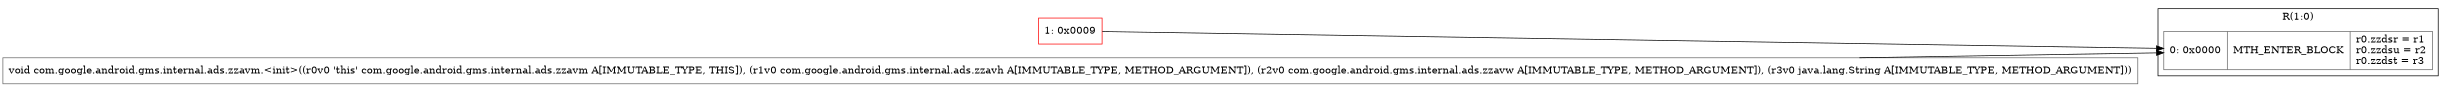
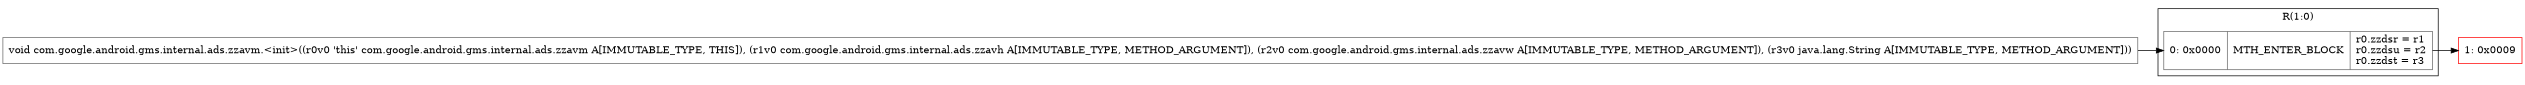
edge "1: 0x0009" -> "0: 0x0000": reversed
